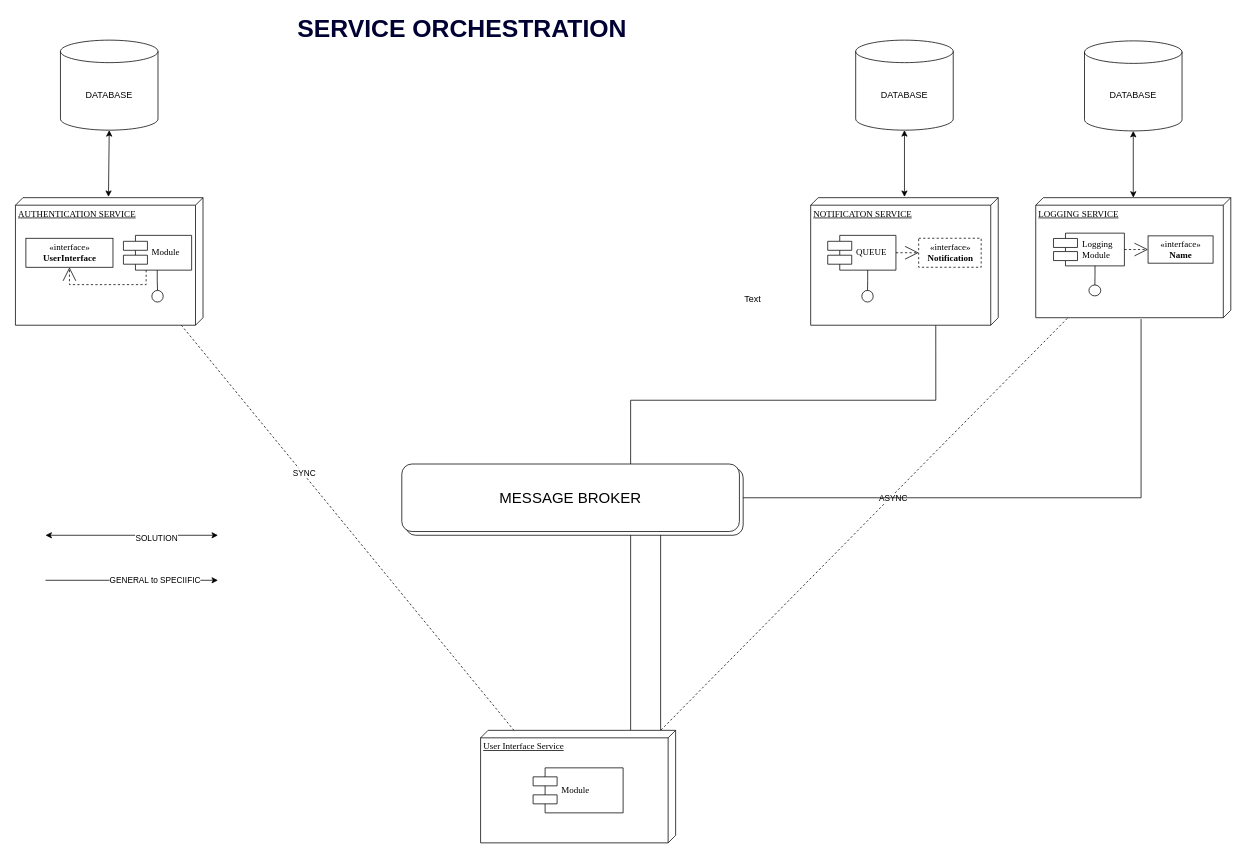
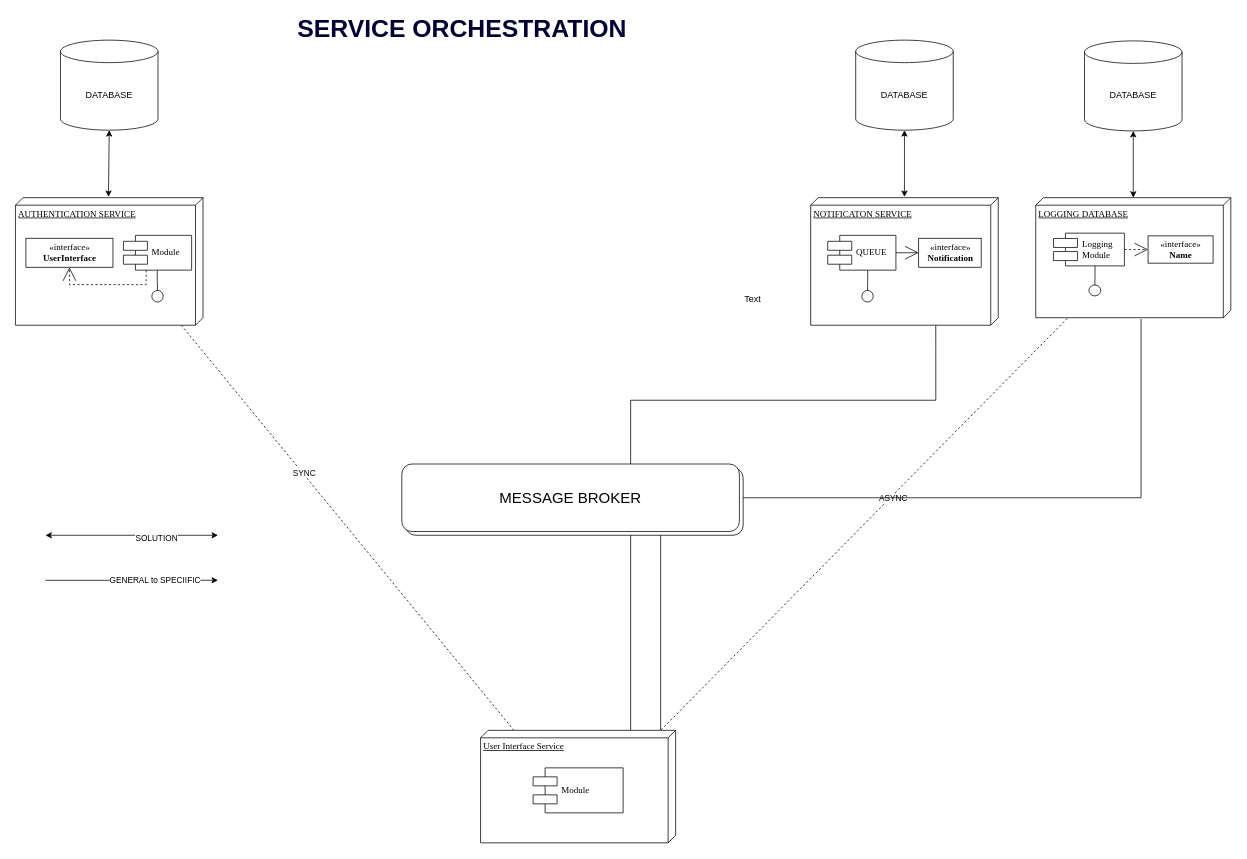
node "LOGGING SERVICE": label "LOGGING SERVICE" -> "LOGGING DATABASE"
edge "QUEUE" -> "«interface» Notification": style dashed -> solid
node "«interface» Notification": style dashed -> solid
